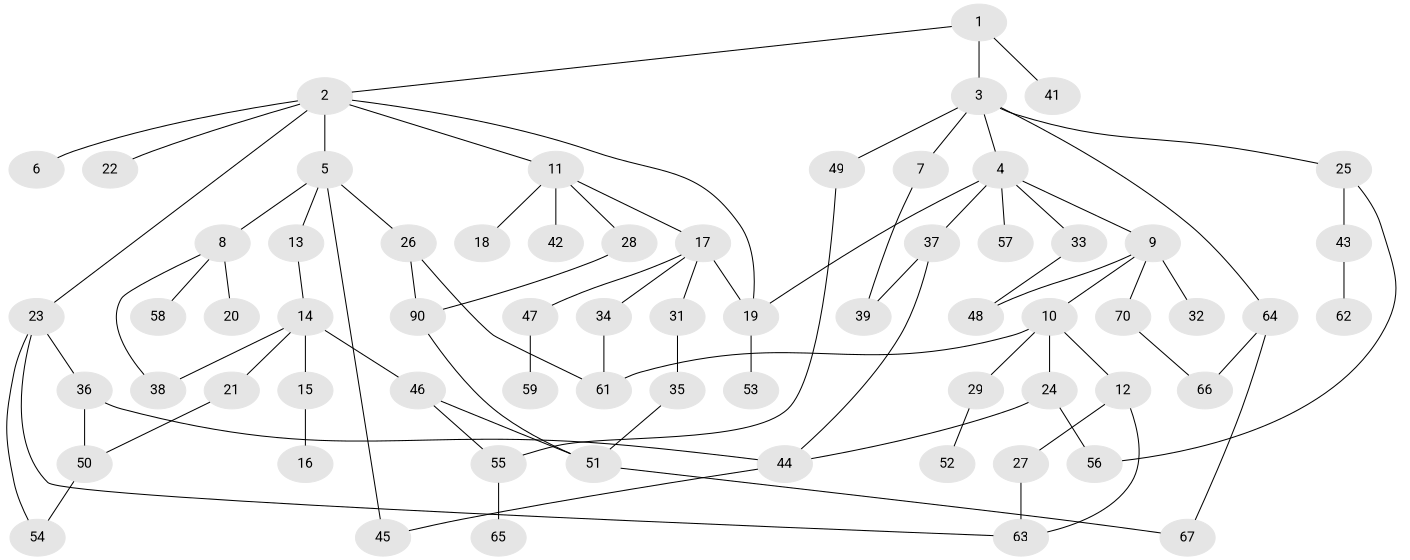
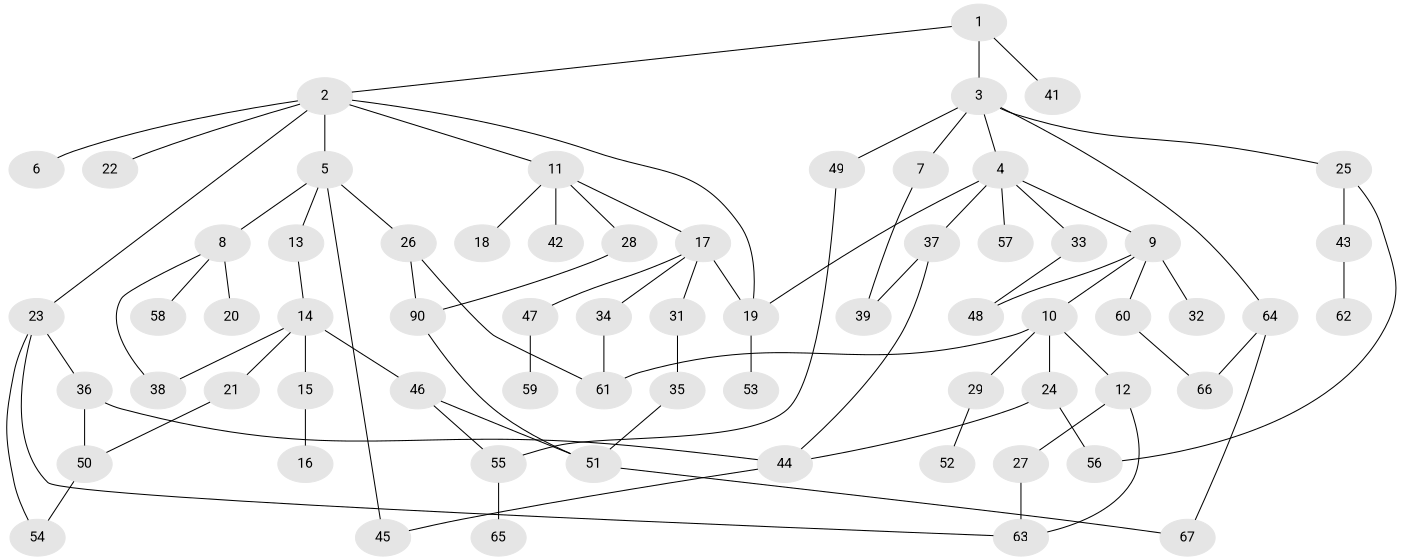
node "70": label "70" -> "60"
